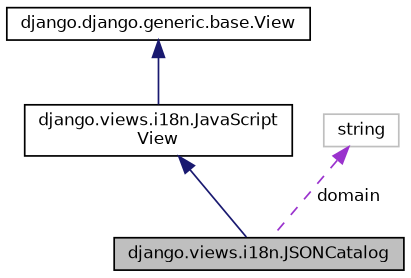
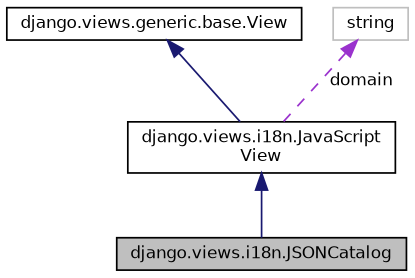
node "django.django.generic.base.View": label "django.django.generic.base.View" -> "django.views.generic.base.View"
edge "django.views.i18n.JSONCatalog" -> "string": now "django.views.i18n.JavaScript View" -> "string"
